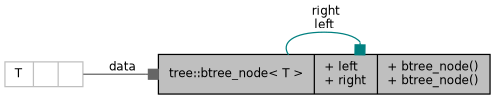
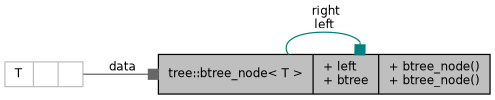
node "tree::btree_node< T >": text "+ right" -> "+ btree"
